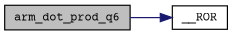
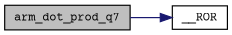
node "arm_dot_prod_q6": label "arm_dot_prod_q6" -> "arm_dot_prod_q7"
